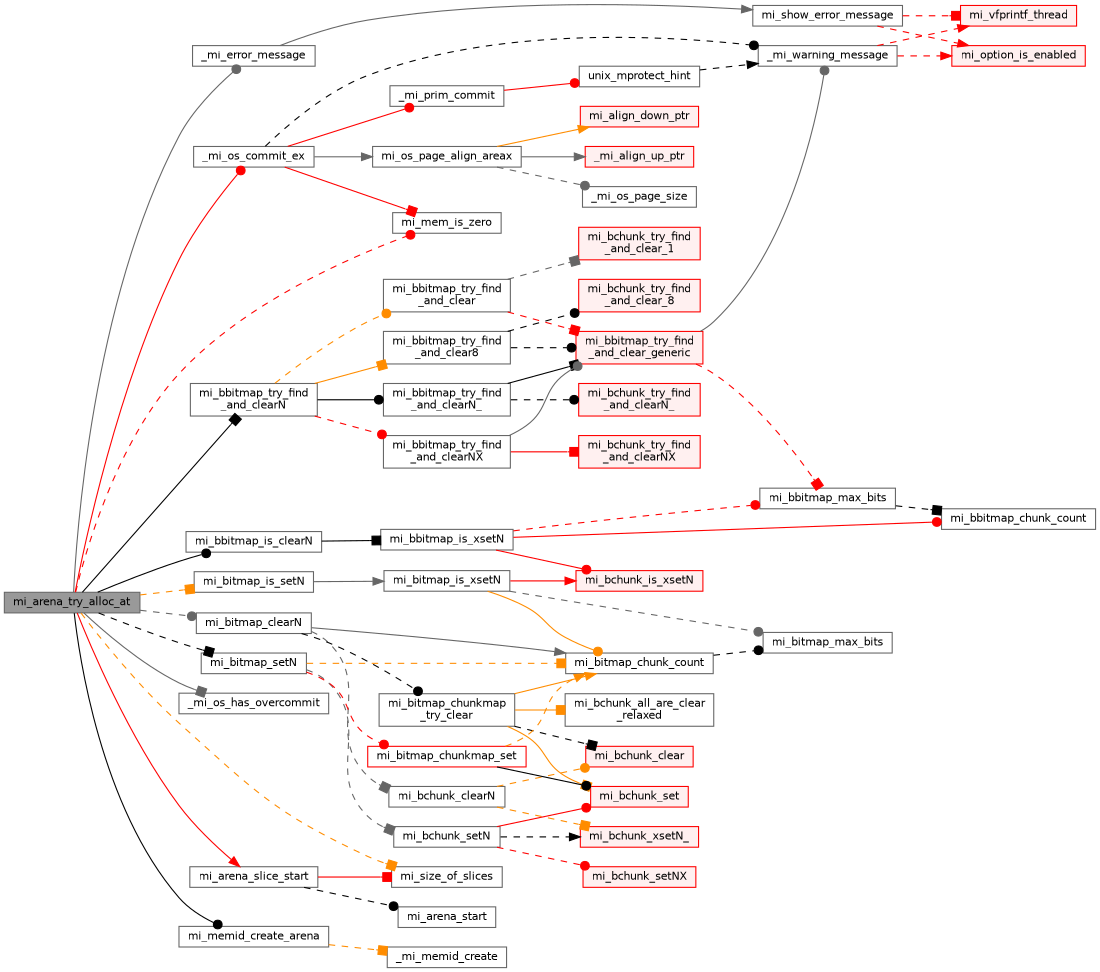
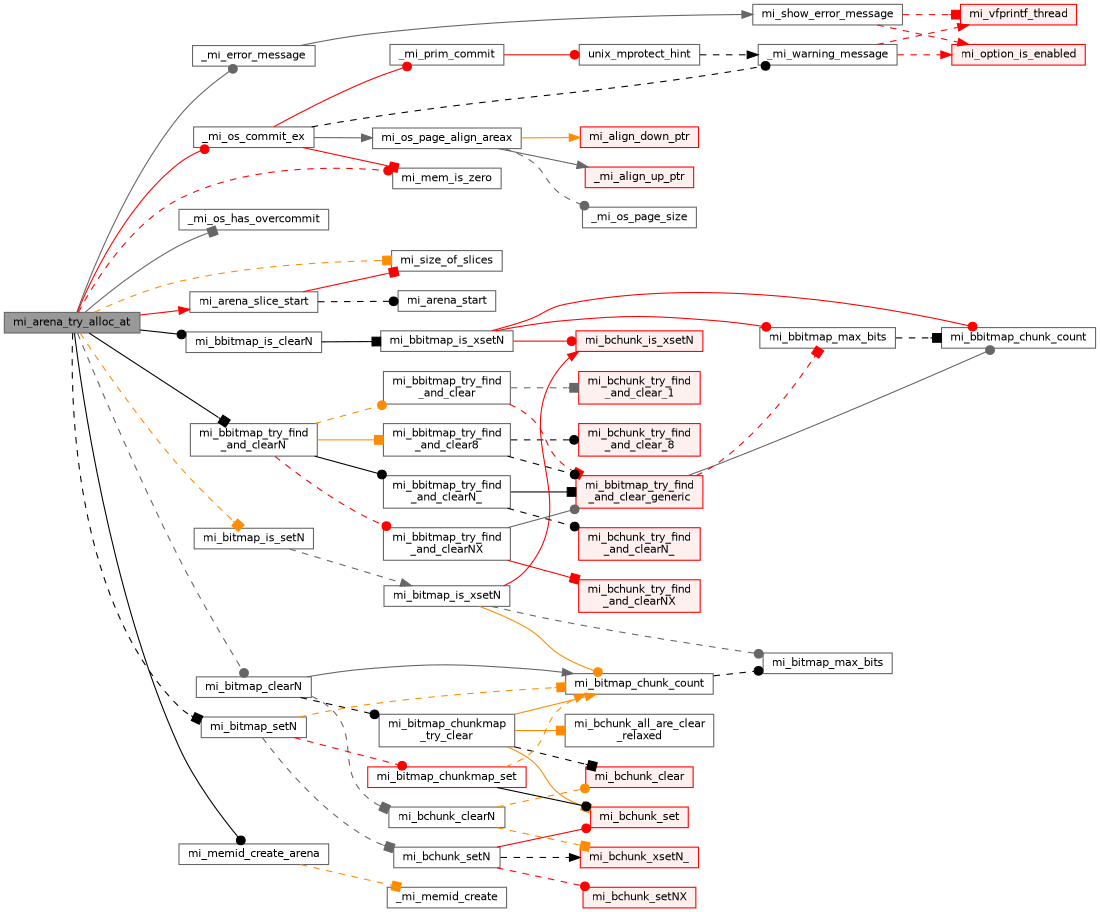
edge "mi_bbitmap_try_find _and_clear_generic" -> "_mi_warning_message": now "mi_bbitmap_try_find _and_clear_generic" -> "mi_bbitmap_chunk_count"
edge "mi_bbitmap_is_xsetN" -> "mi_bbitmap_max_bits": style dashed -> solid
edge "mi_bitmap_is_setN" -> "mi_bitmap_is_xsetN": style solid -> dashed
